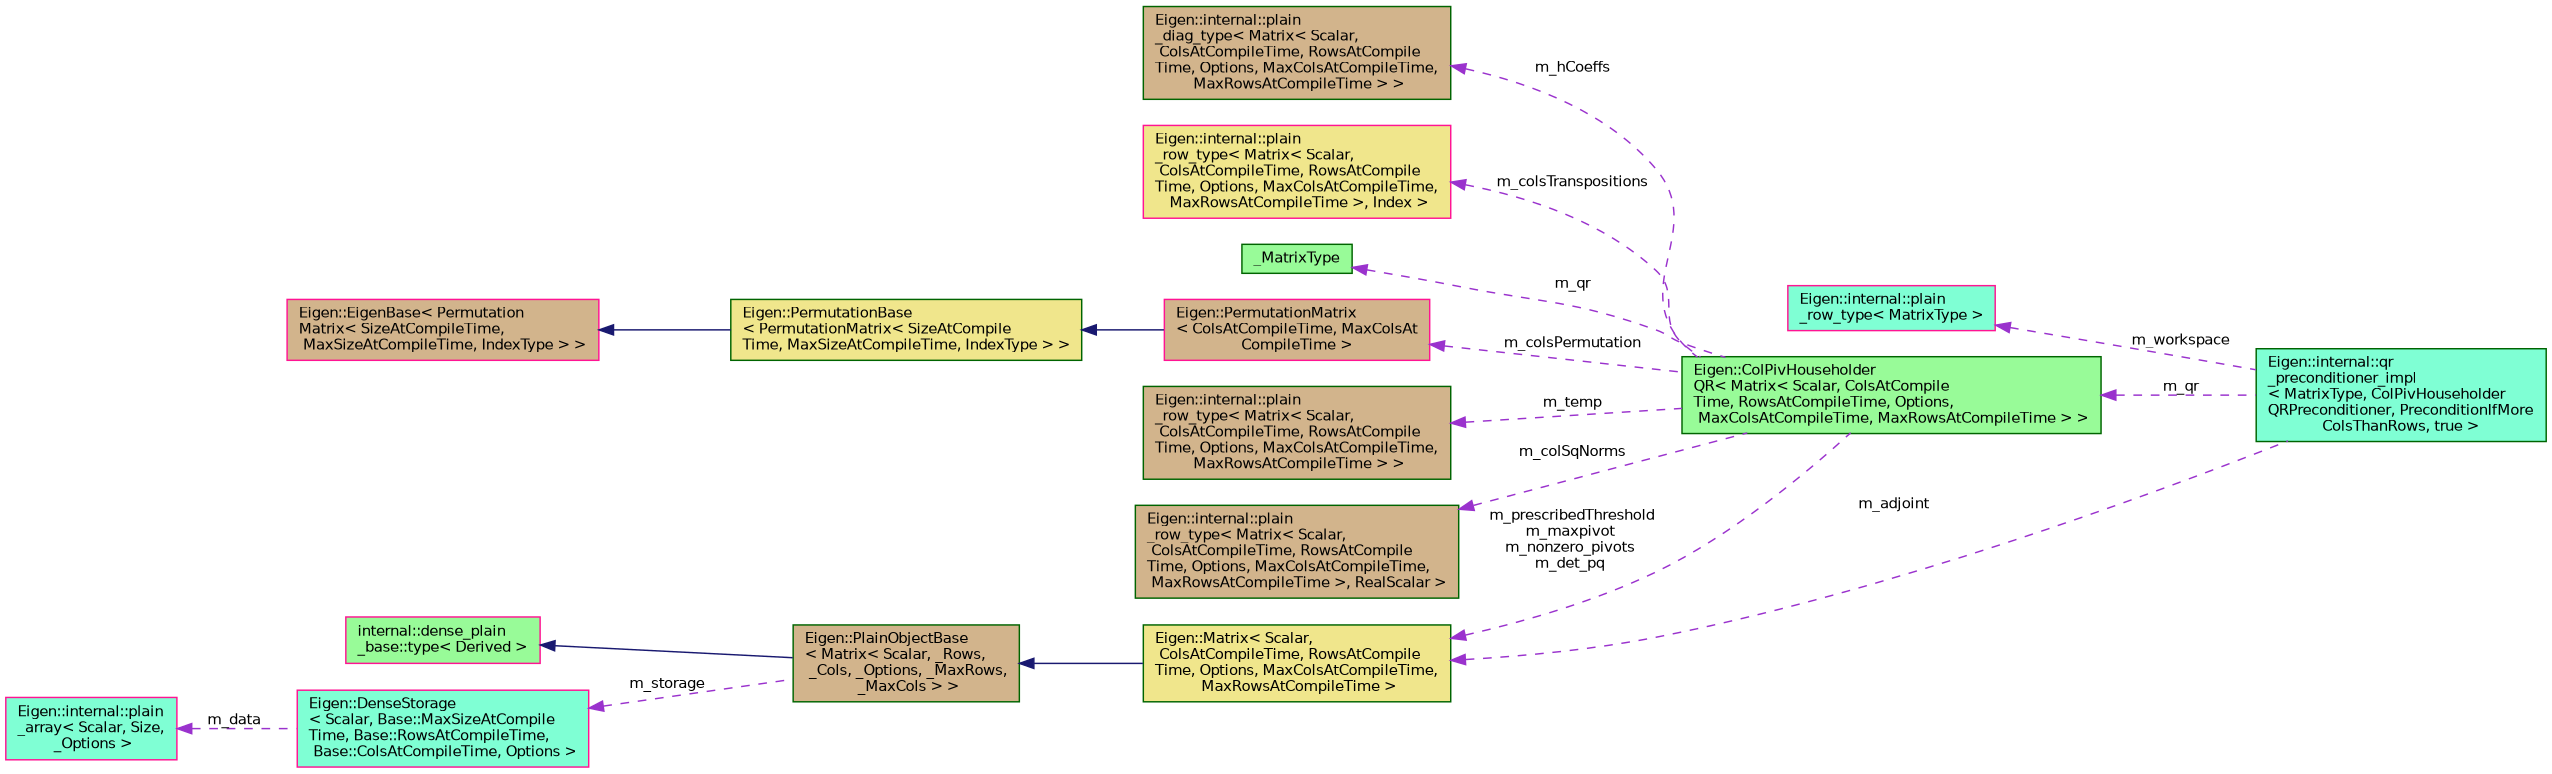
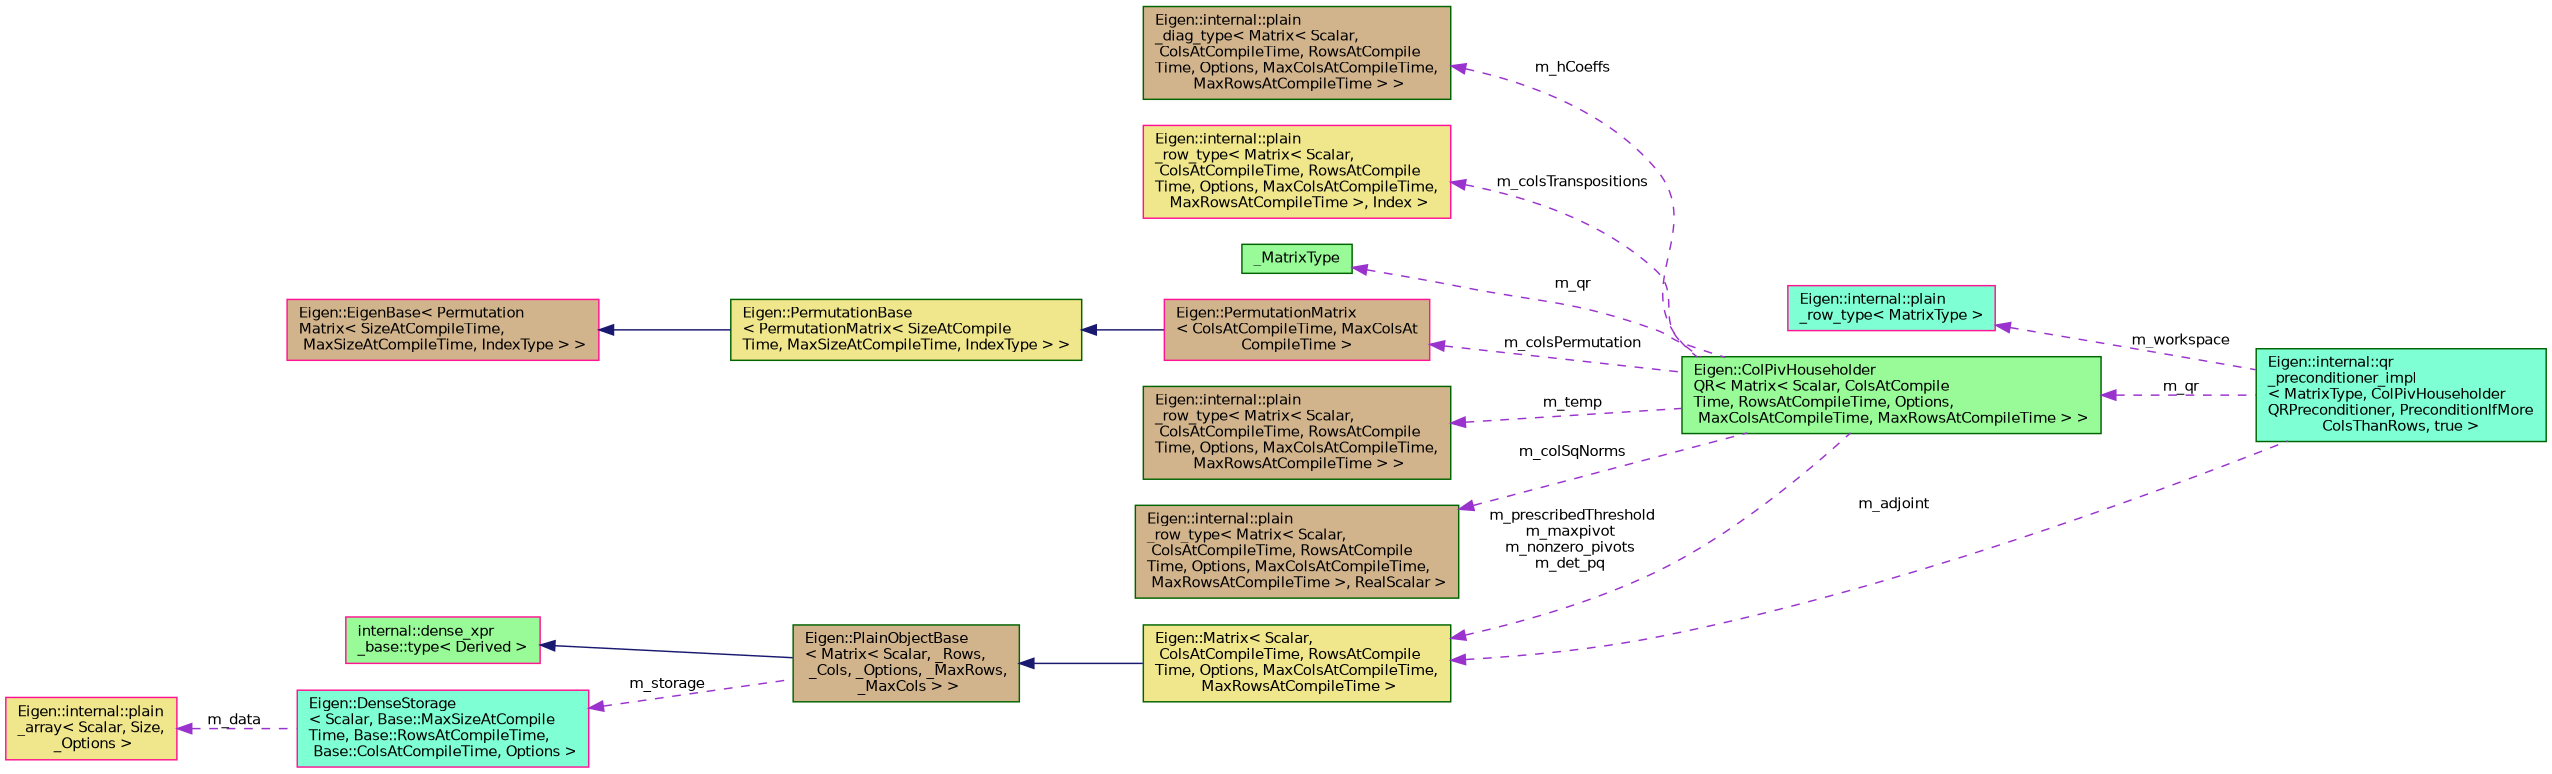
node "internal::dense_plain _base::type< Derived >": label "internal::dense_plain _base::type< Derived >" -> "internal::dense_xpr _base::type< Derived >"
node "Eigen::internal::plain _array< Scalar, Size, _Options >": fillcolor aquamarine -> khaki
